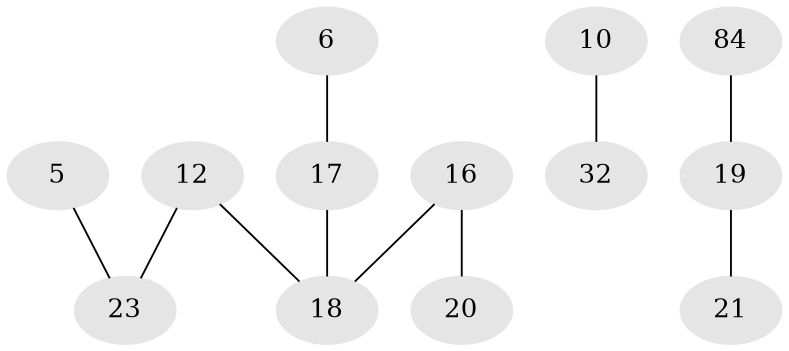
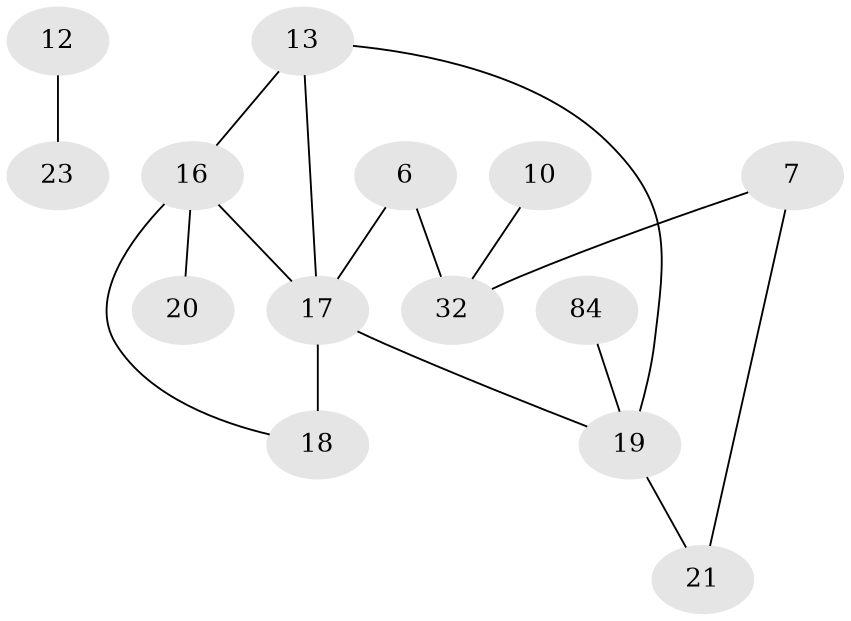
node "13": added
node "5": removed
node "7": added
edge "16" -- "17": added
edge "12" -- "18": removed
edge "6" -- "32": added
edge "17" -- "19": added
